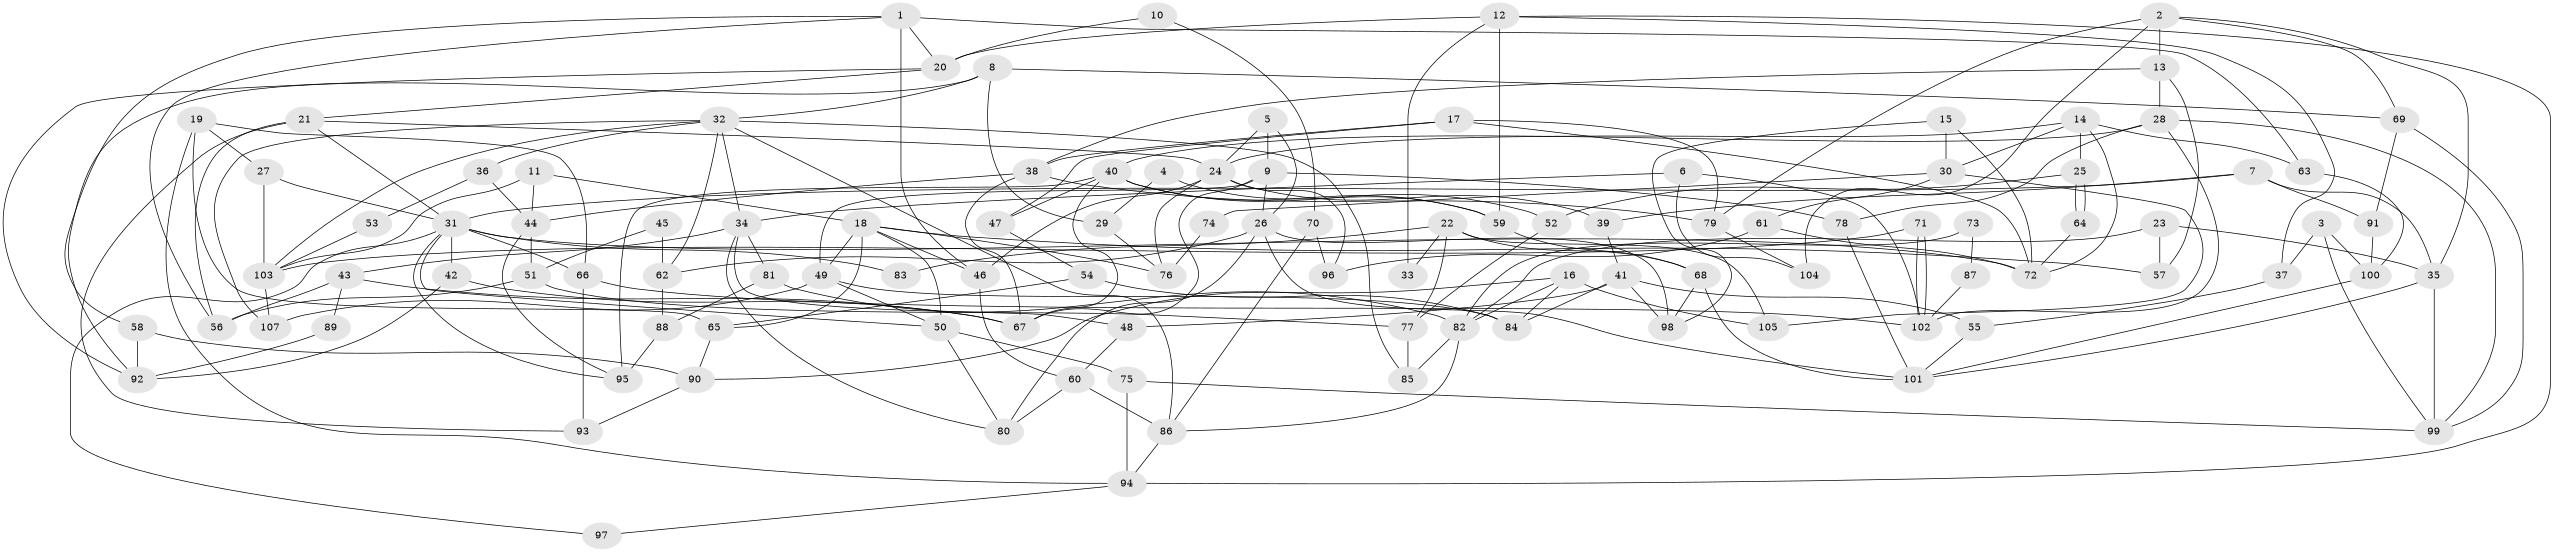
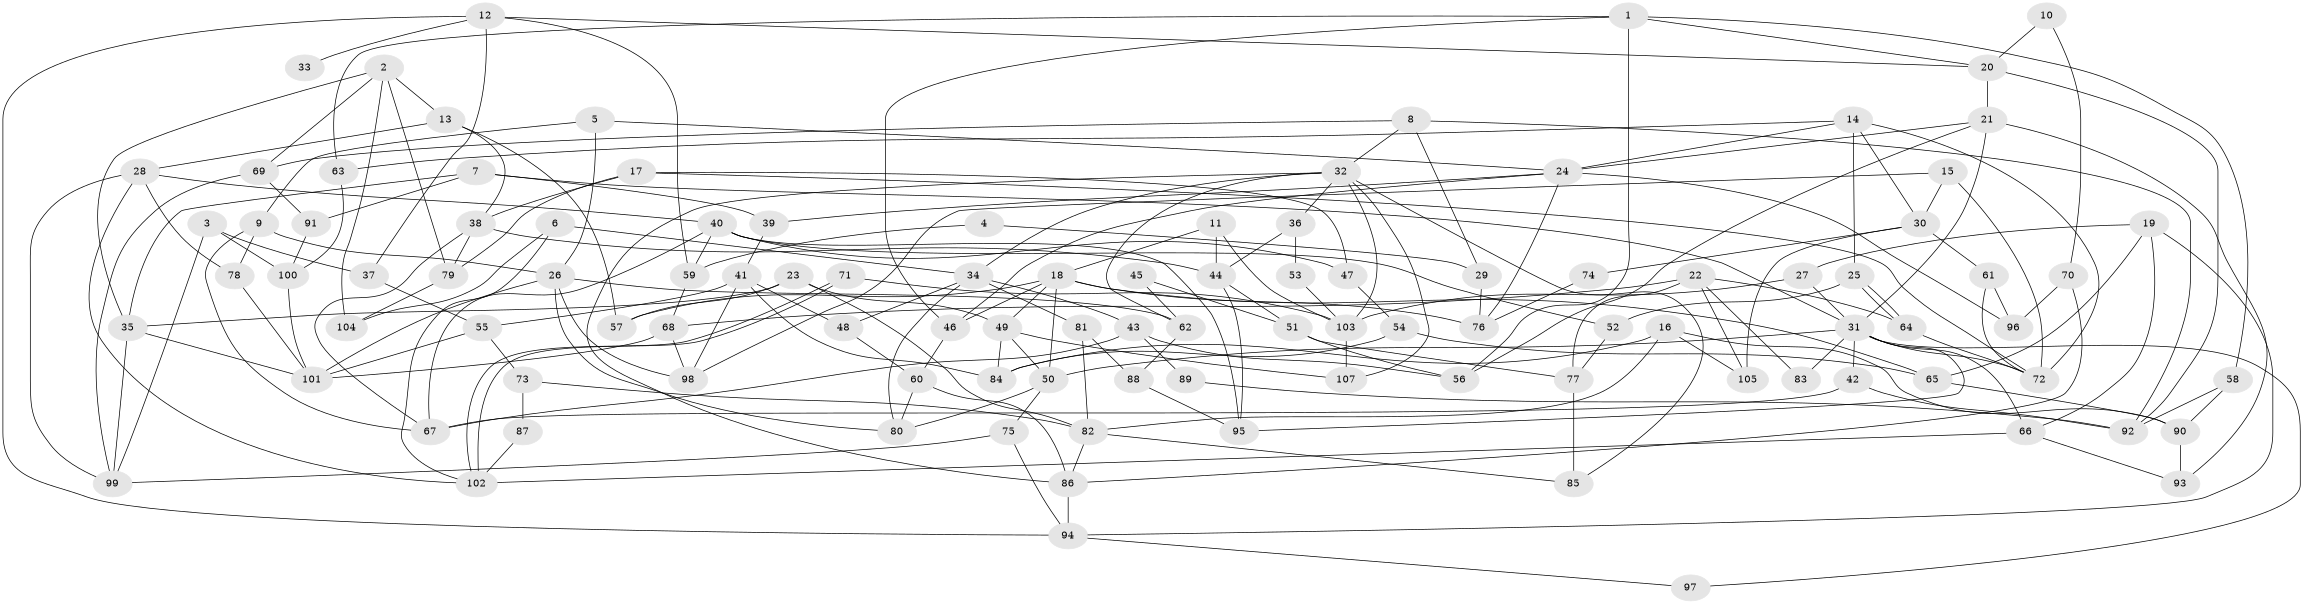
edge "9" -- "49": now "23" -- "49"
edge "22" -- "33": now "22" -- "64"
edge "55" -- "73": added
